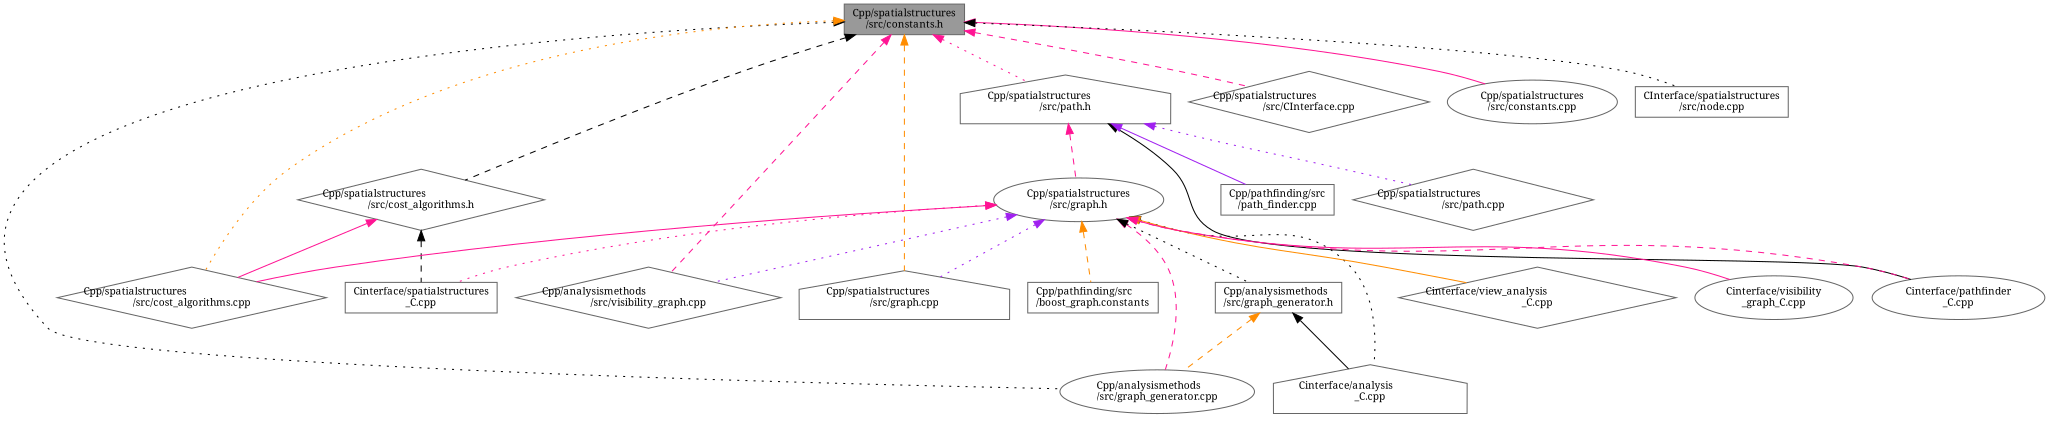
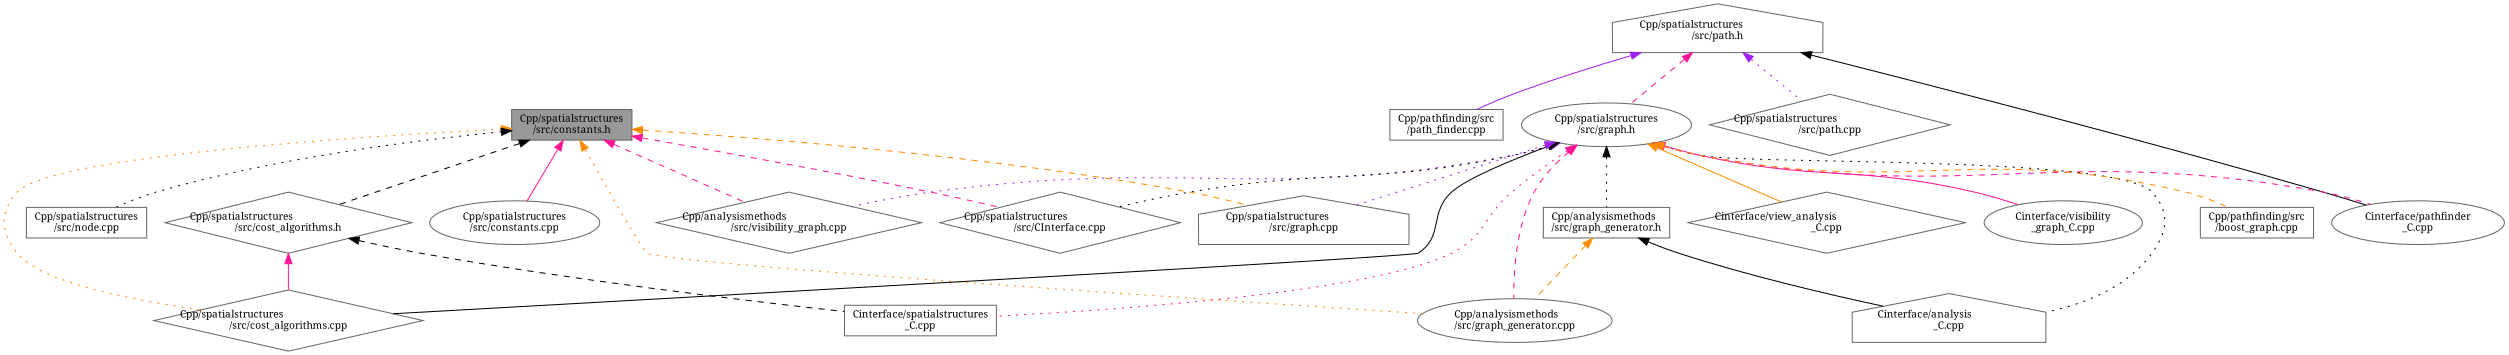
edge "Cpp/spatialstructures /src/path.h" -> "Cpp/spatialstructures /src/constants.h": removed
node "CInterface/spatialstructures /src/node.cpp": label "CInterface/spatialstructures /src/node.cpp" -> "Cpp/spatialstructures /src/node.cpp"
edge "Cpp/spatialstructures /src/CInterface.cpp" -> "Cpp/spatialstructures /src/graph.h": added
edge "Cpp/spatialstructures /src/cost_algorithms.cpp" -> "Cpp/spatialstructures /src/graph.h": color deeppink -> black
node "Cpp/pathfinding/src /boost_graph.constants": label "Cpp/pathfinding/src /boost_graph.constants" -> "Cpp/pathfinding/src /boost_graph.cpp"
edge "Cpp/analysismethods /src/graph_generator.cpp" -> "Cpp/spatialstructures /src/constants.h": color black -> darkorange
